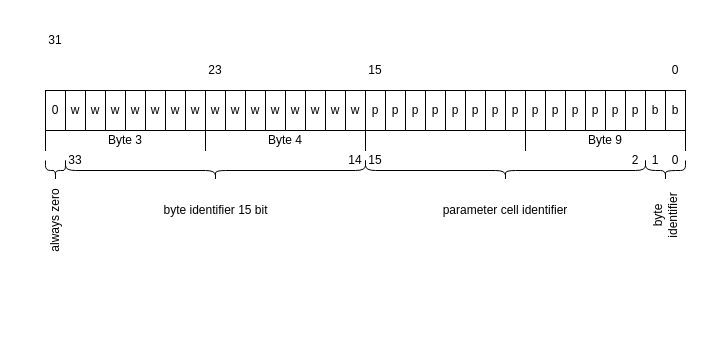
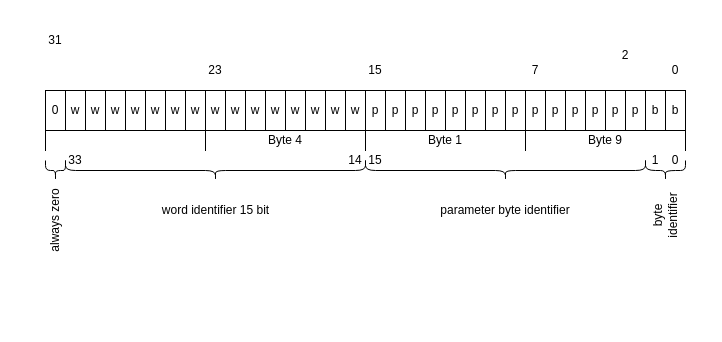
node "7": added
node "Byte 3": removed
node "Byte 1": added
node "2": moved (636, 161) -> (626, 56)
node "byte identifier 15 bit": label "byte identifier 15 bit" -> "word identifier 15 bit"
node "parameter cell identifier": label "parameter cell identifier" -> "parameter byte identifier"
